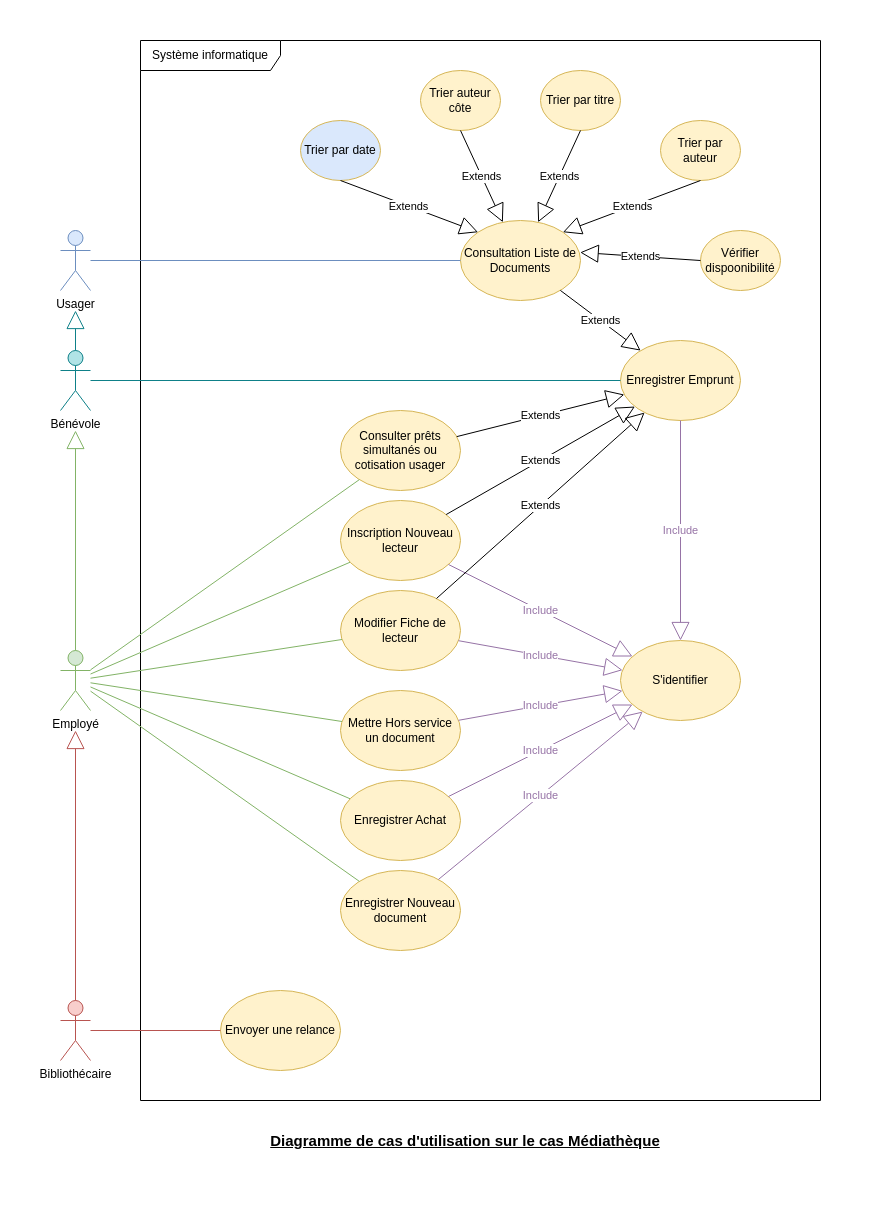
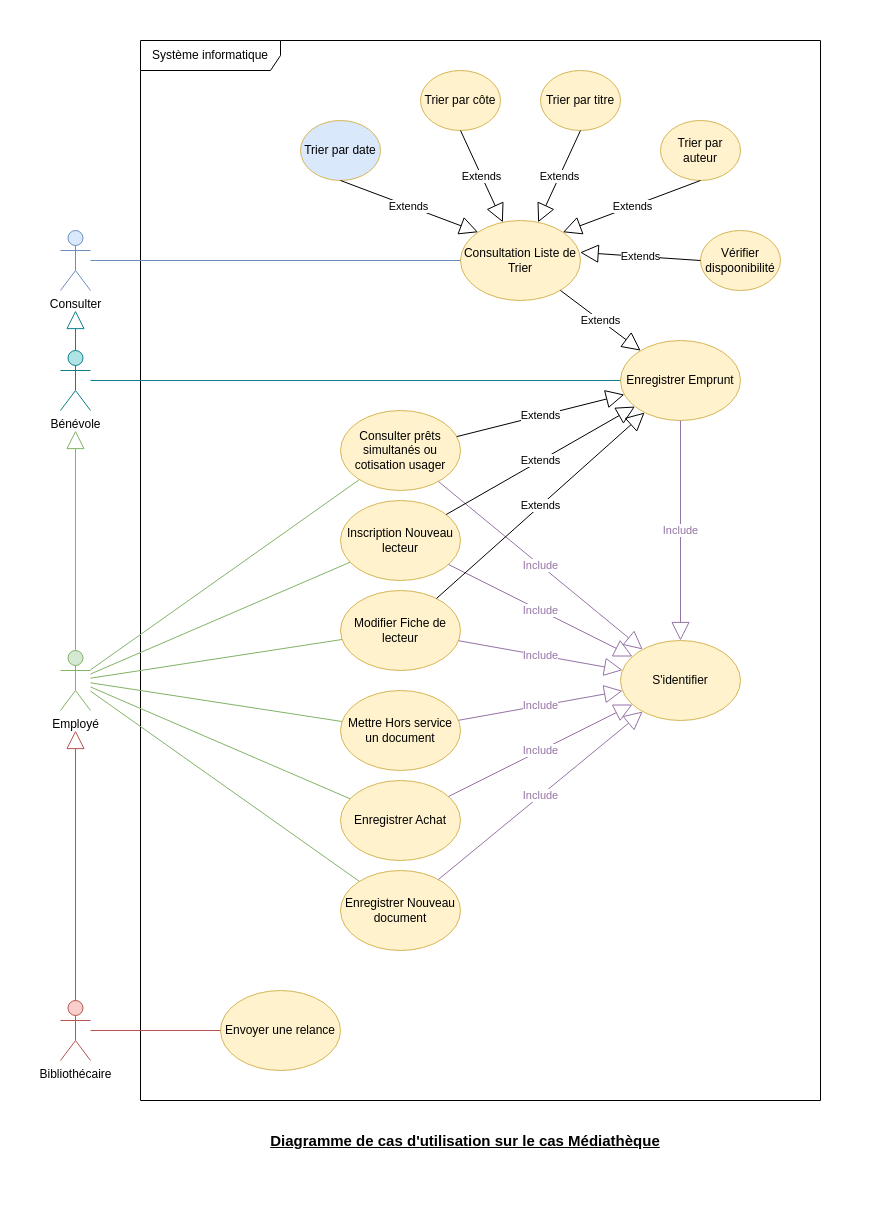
node "Trier auteur côte": label "Trier auteur côte" -> "Trier par côte"
node "Consultation Liste de Documents": label "Consultation Liste de Documents" -> "Consultation Liste de Trier"
node "Usager": label "Usager" -> "Consulter"
edge "Consulter prêts simultanés ou cotisation usager" -> "S'identifier": added, label "Include"
